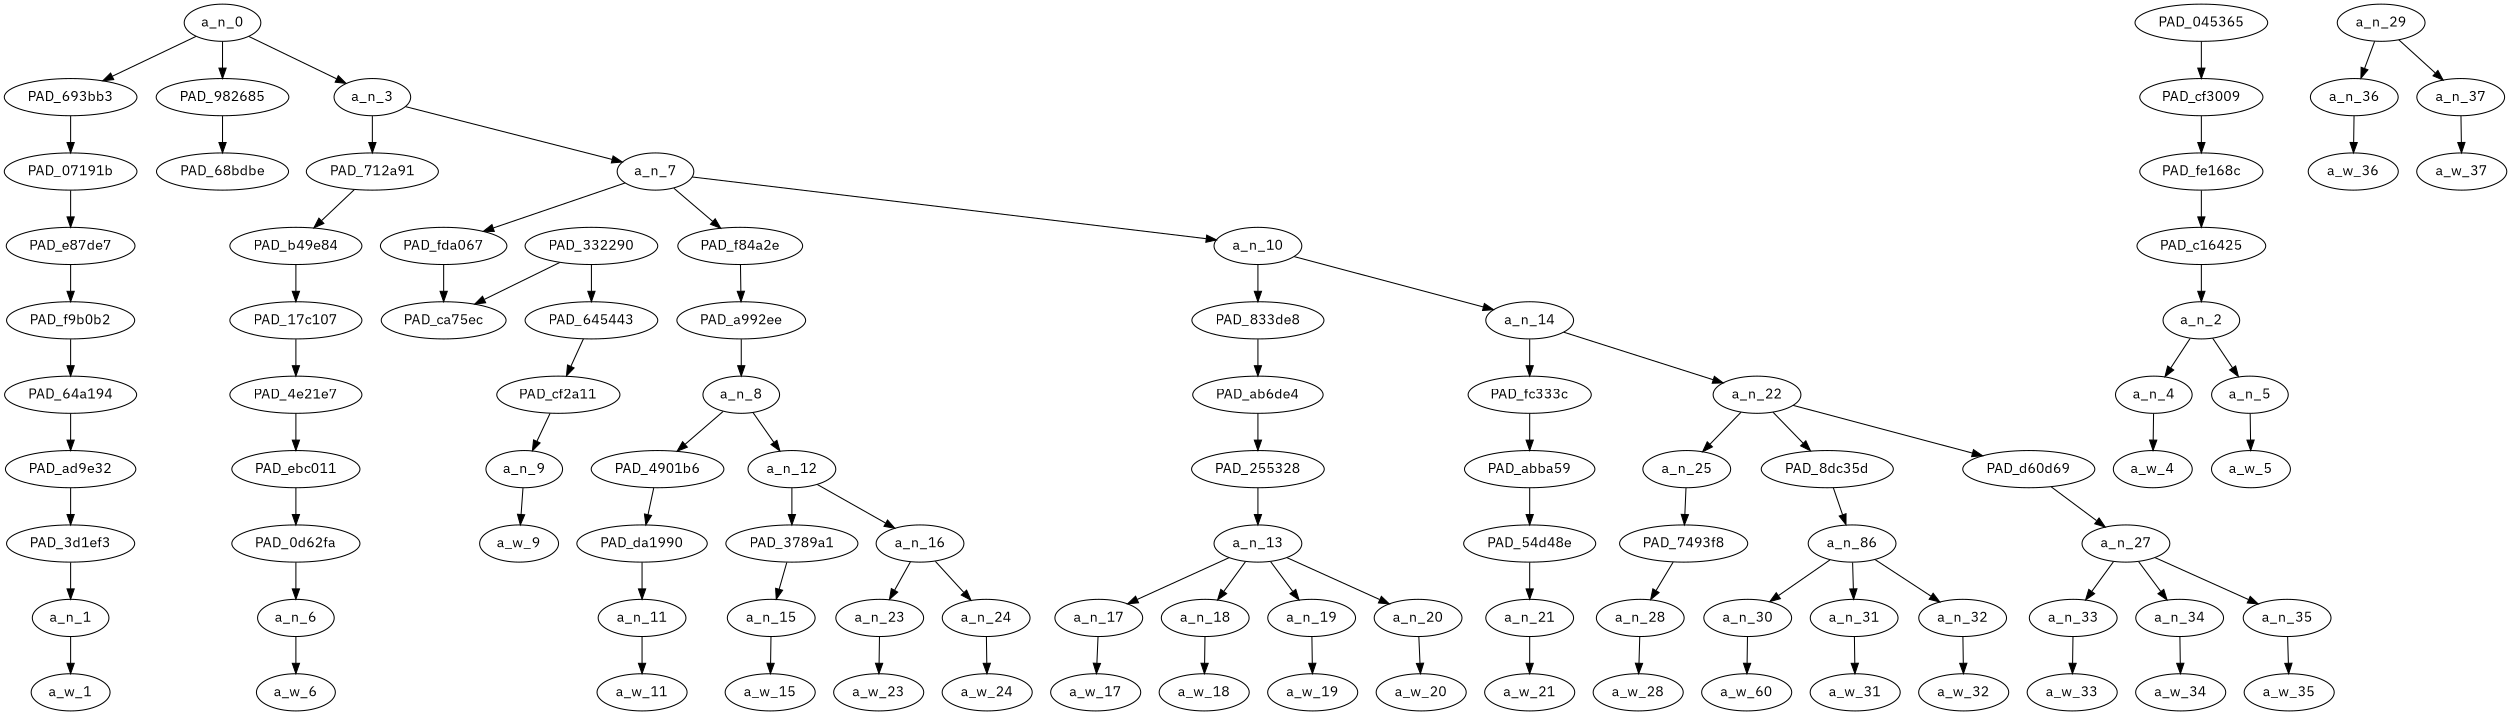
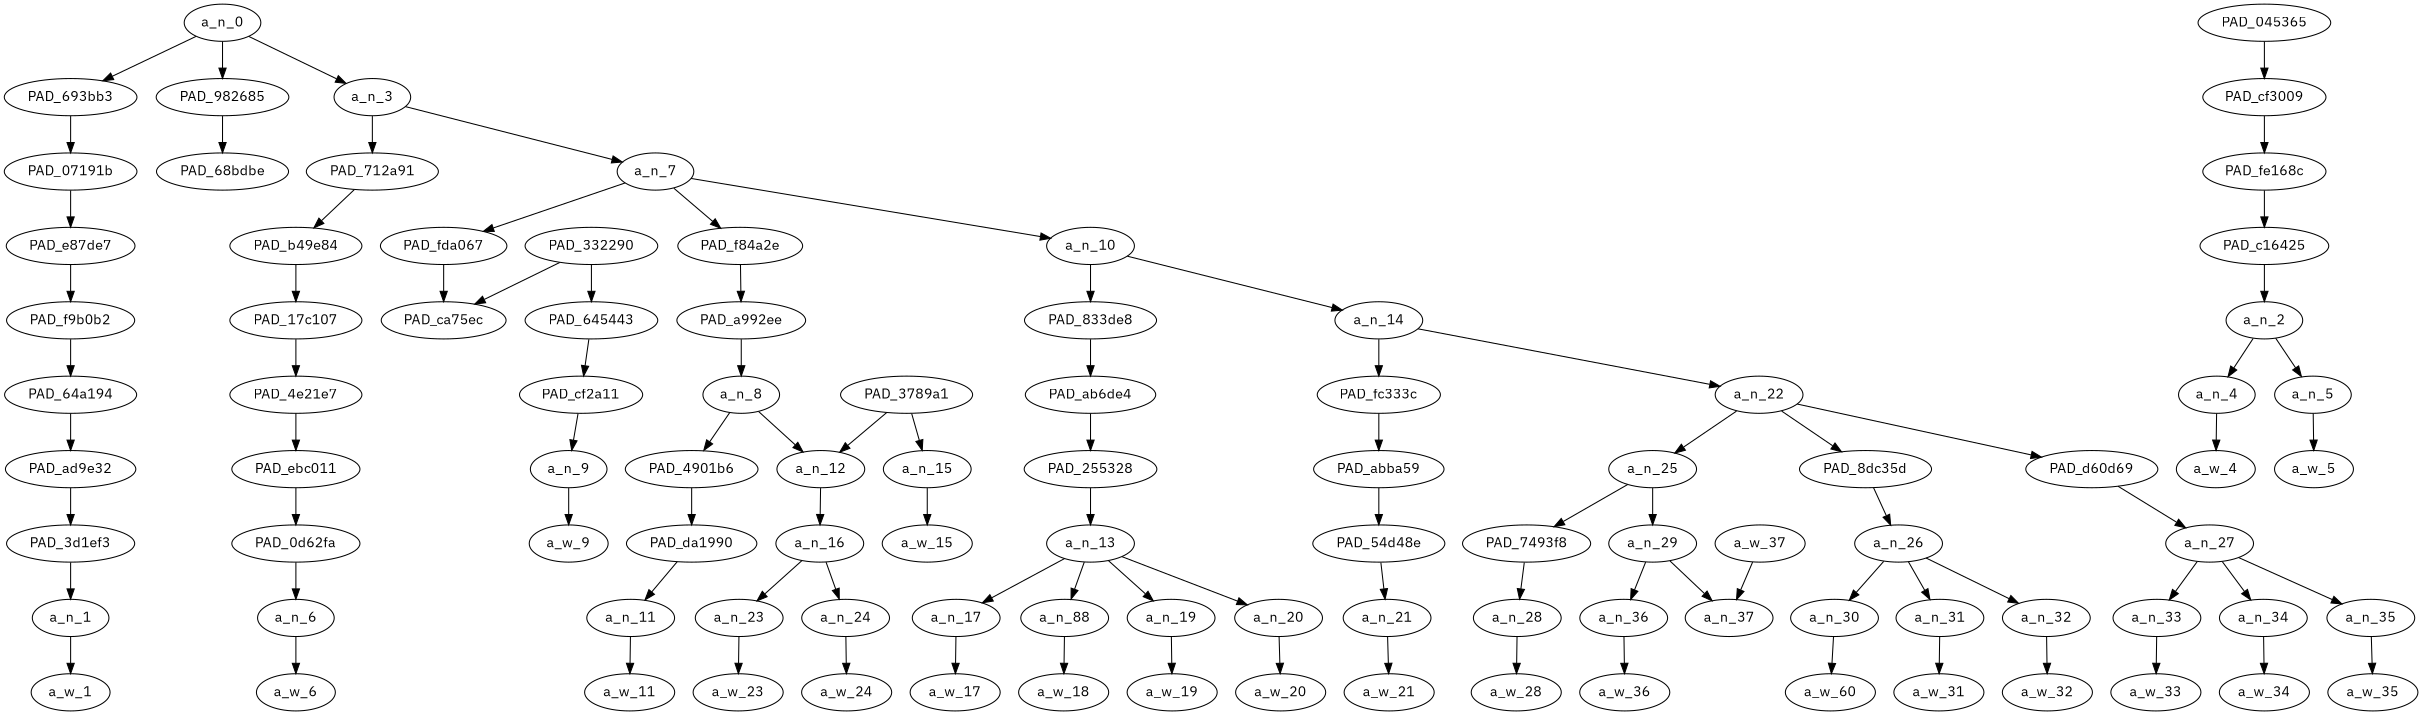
edge "a_n_37" -> "a_w_37": reversed
edge "a_n_12" -> "PAD_3789a1": reversed
edge "a_n_25" -> "a_n_29": added
node "a_n_86": label "a_n_86" -> "a_n_26"
node "a_n_18": label "a_n_18" -> "a_n_88"
